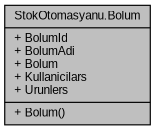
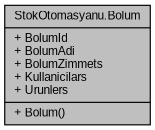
node "StokOtomasyanu.Bolum": text "+ Bolum" -> "+ BolumZimmets"
